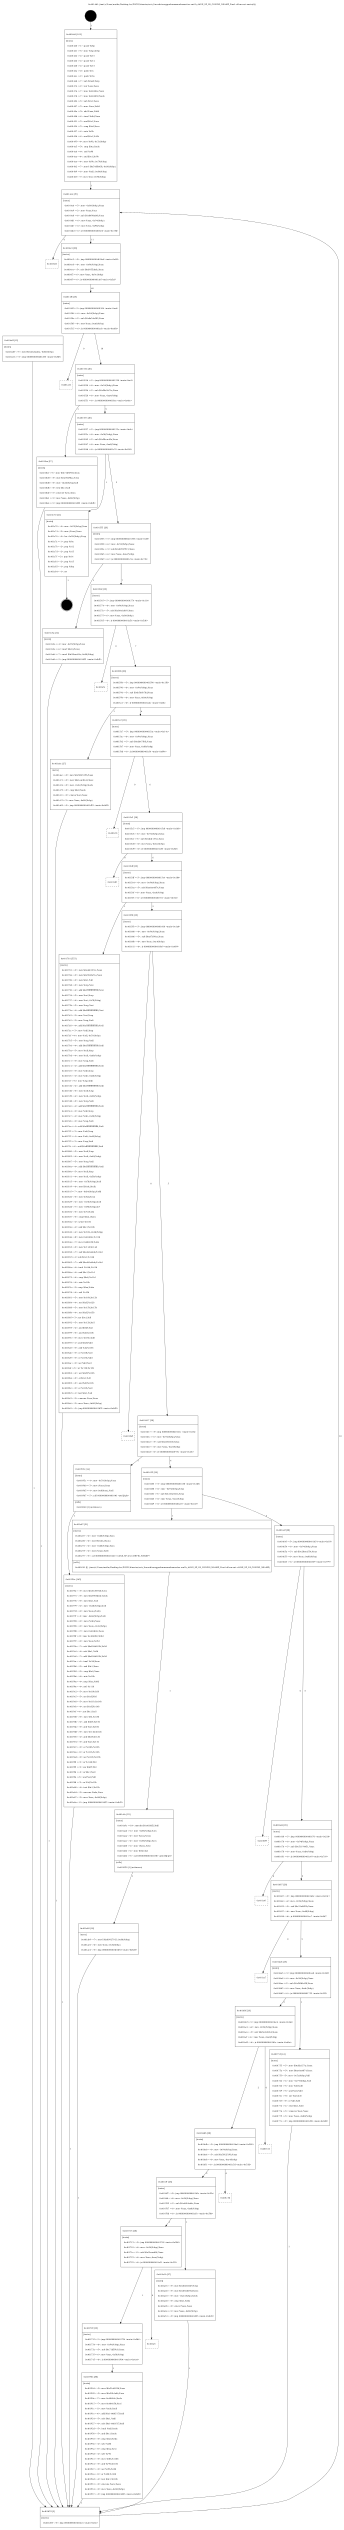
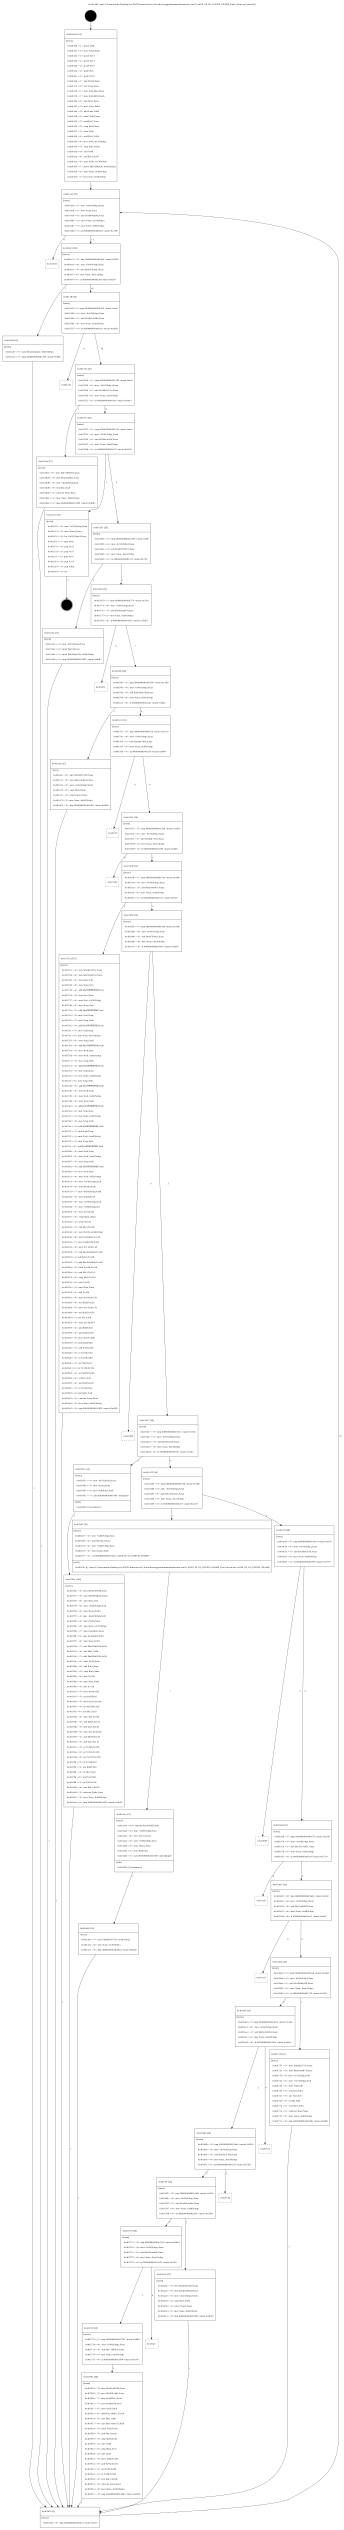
edge "0x4014e3 [28]" -> "0x401a0f [12]": added, label "1"
